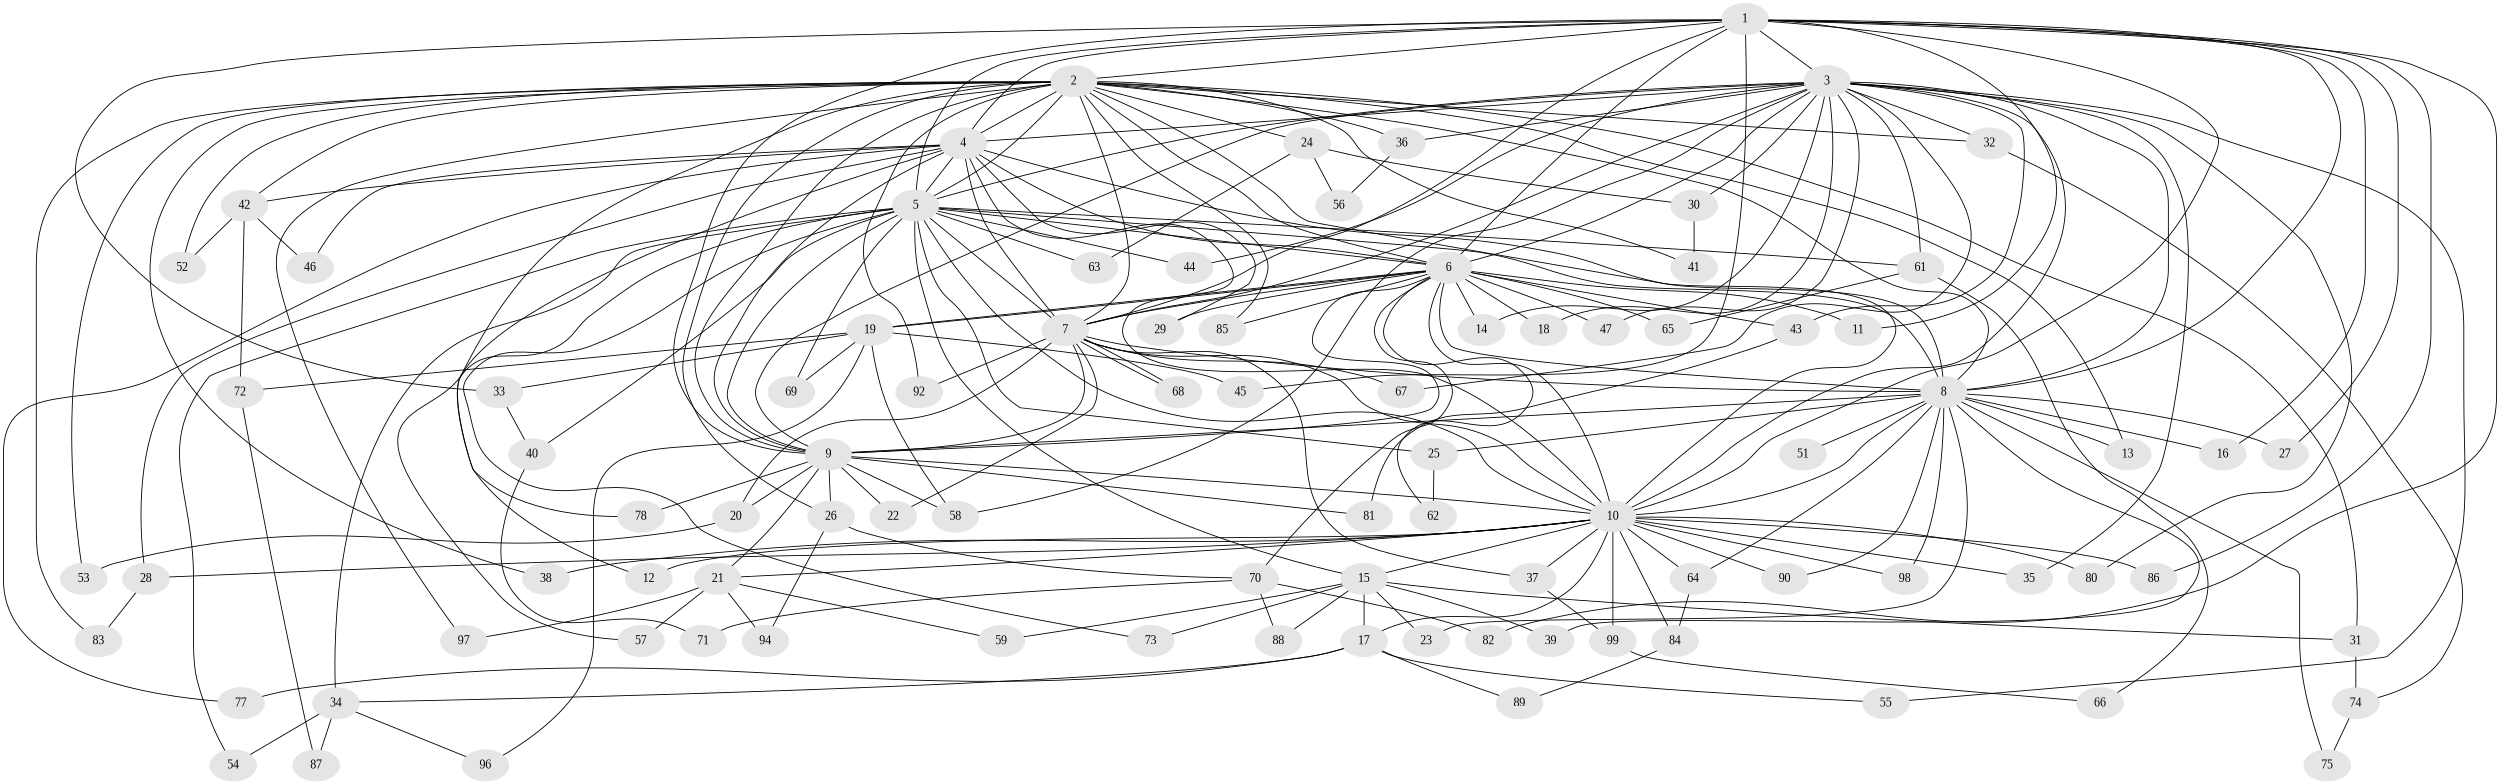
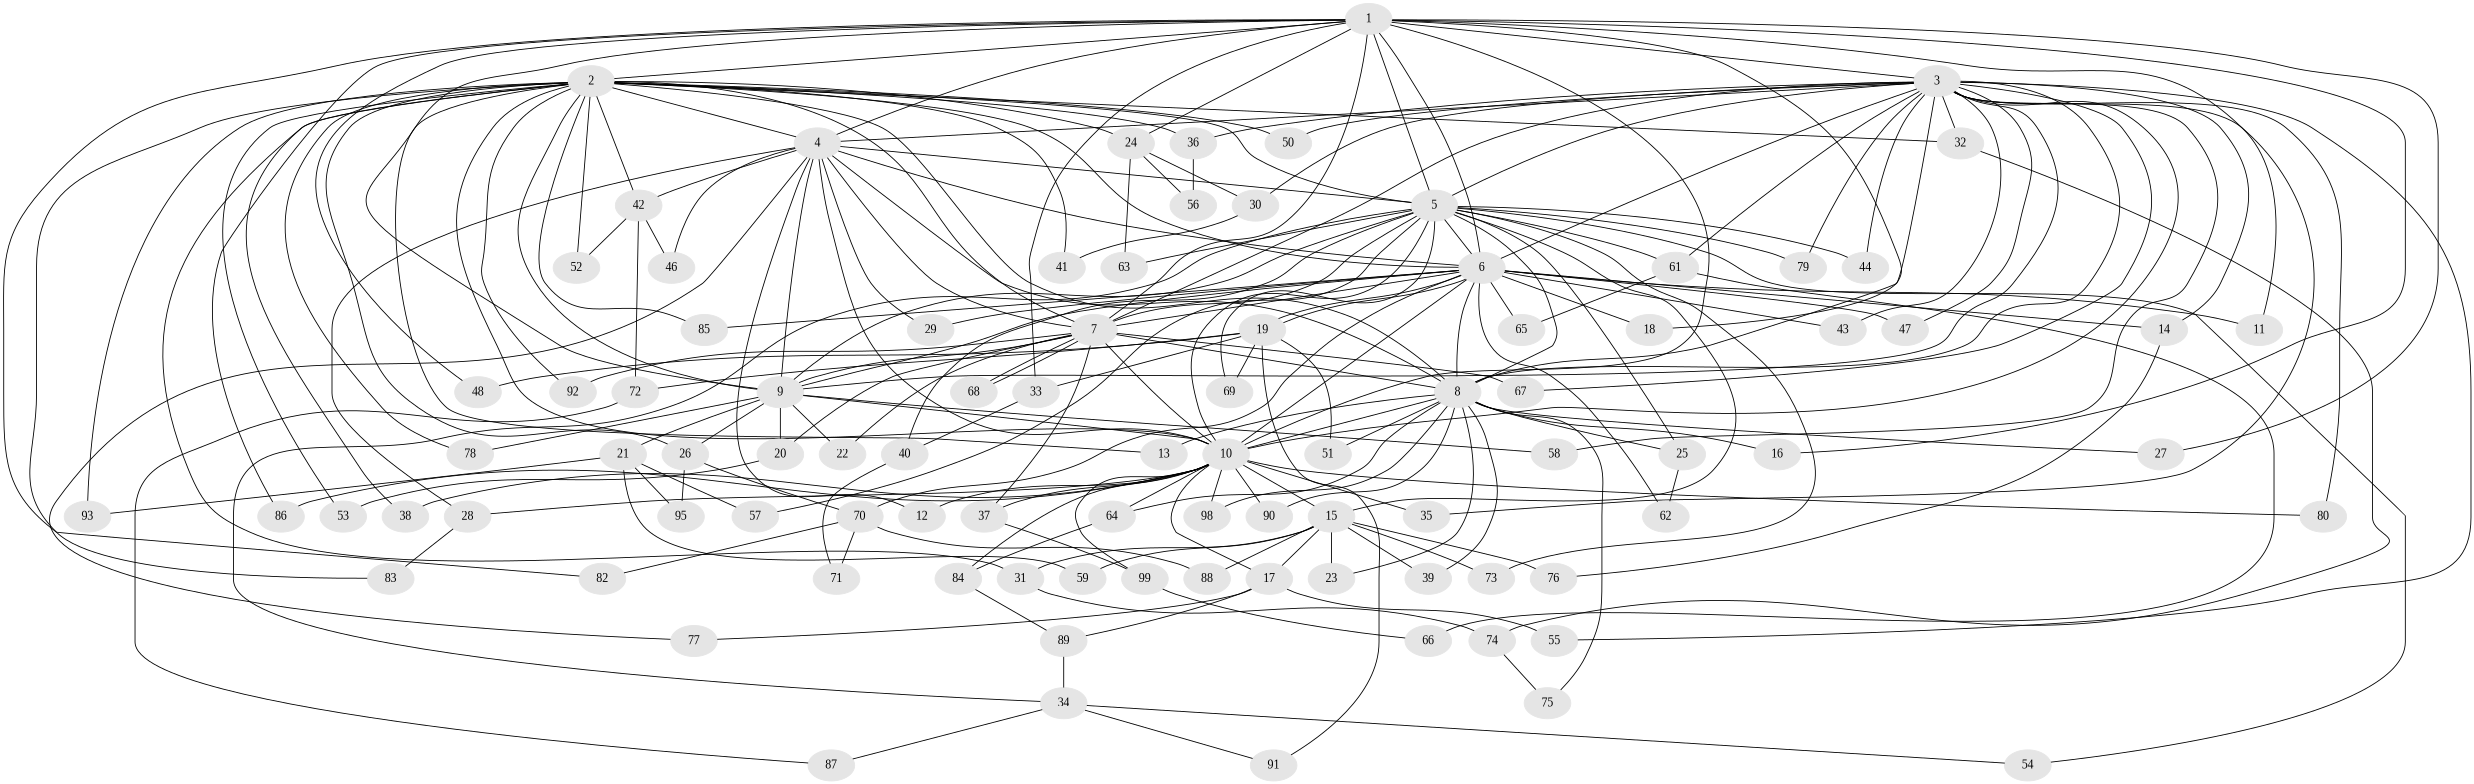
edge "1" -- "24": added
node "50": added
node "79": added
node "45": label "45" -> "48"
edge "8" -- "9": removed
edge "19" -- "58": now "19" -- "51"
node "81": removed
edge "10" -- "21": removed
node "76": added
node "97": label "97" -> "93"
node "94": label "94" -> "95"
edge "17" -- "34": now "89" -- "34"
node "96": label "96" -> "91"
